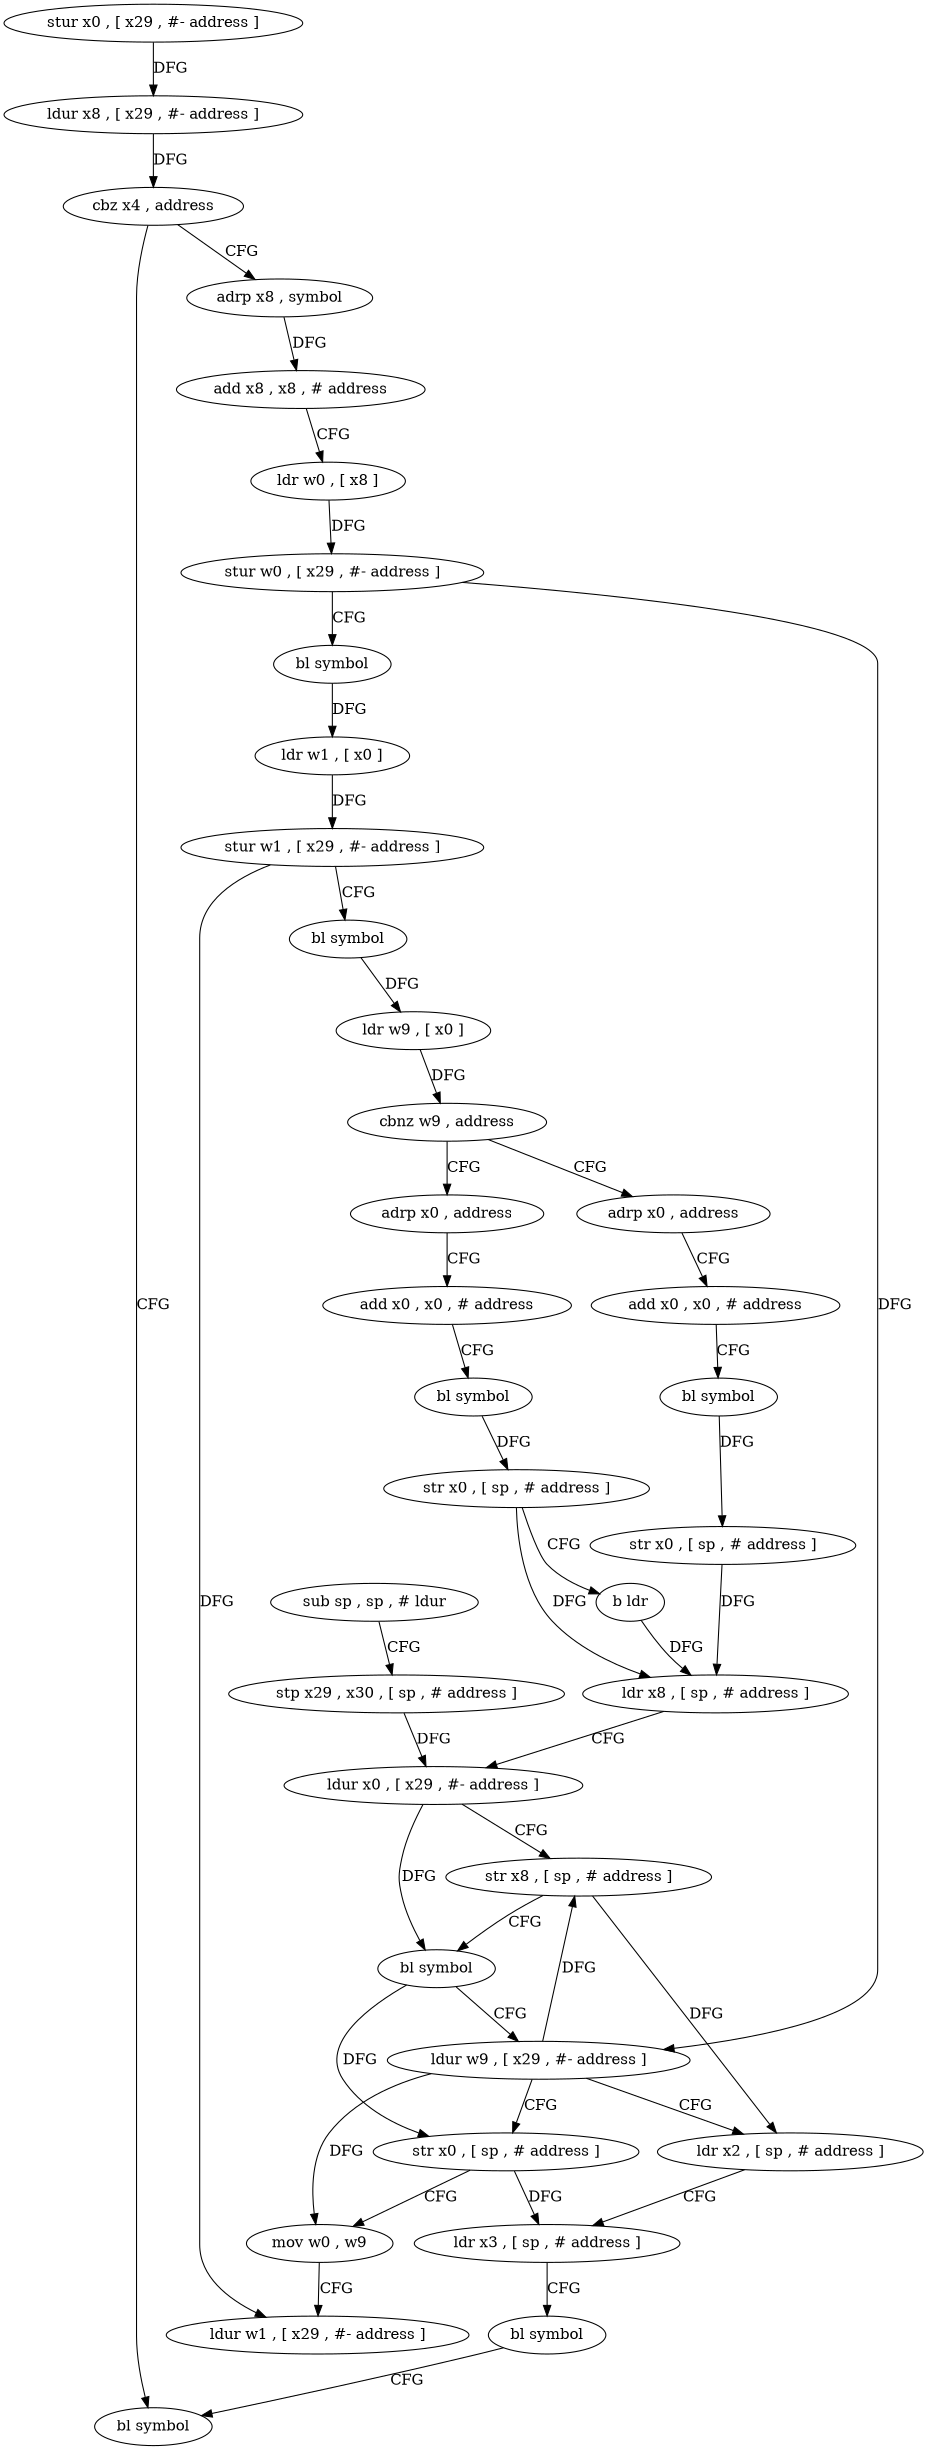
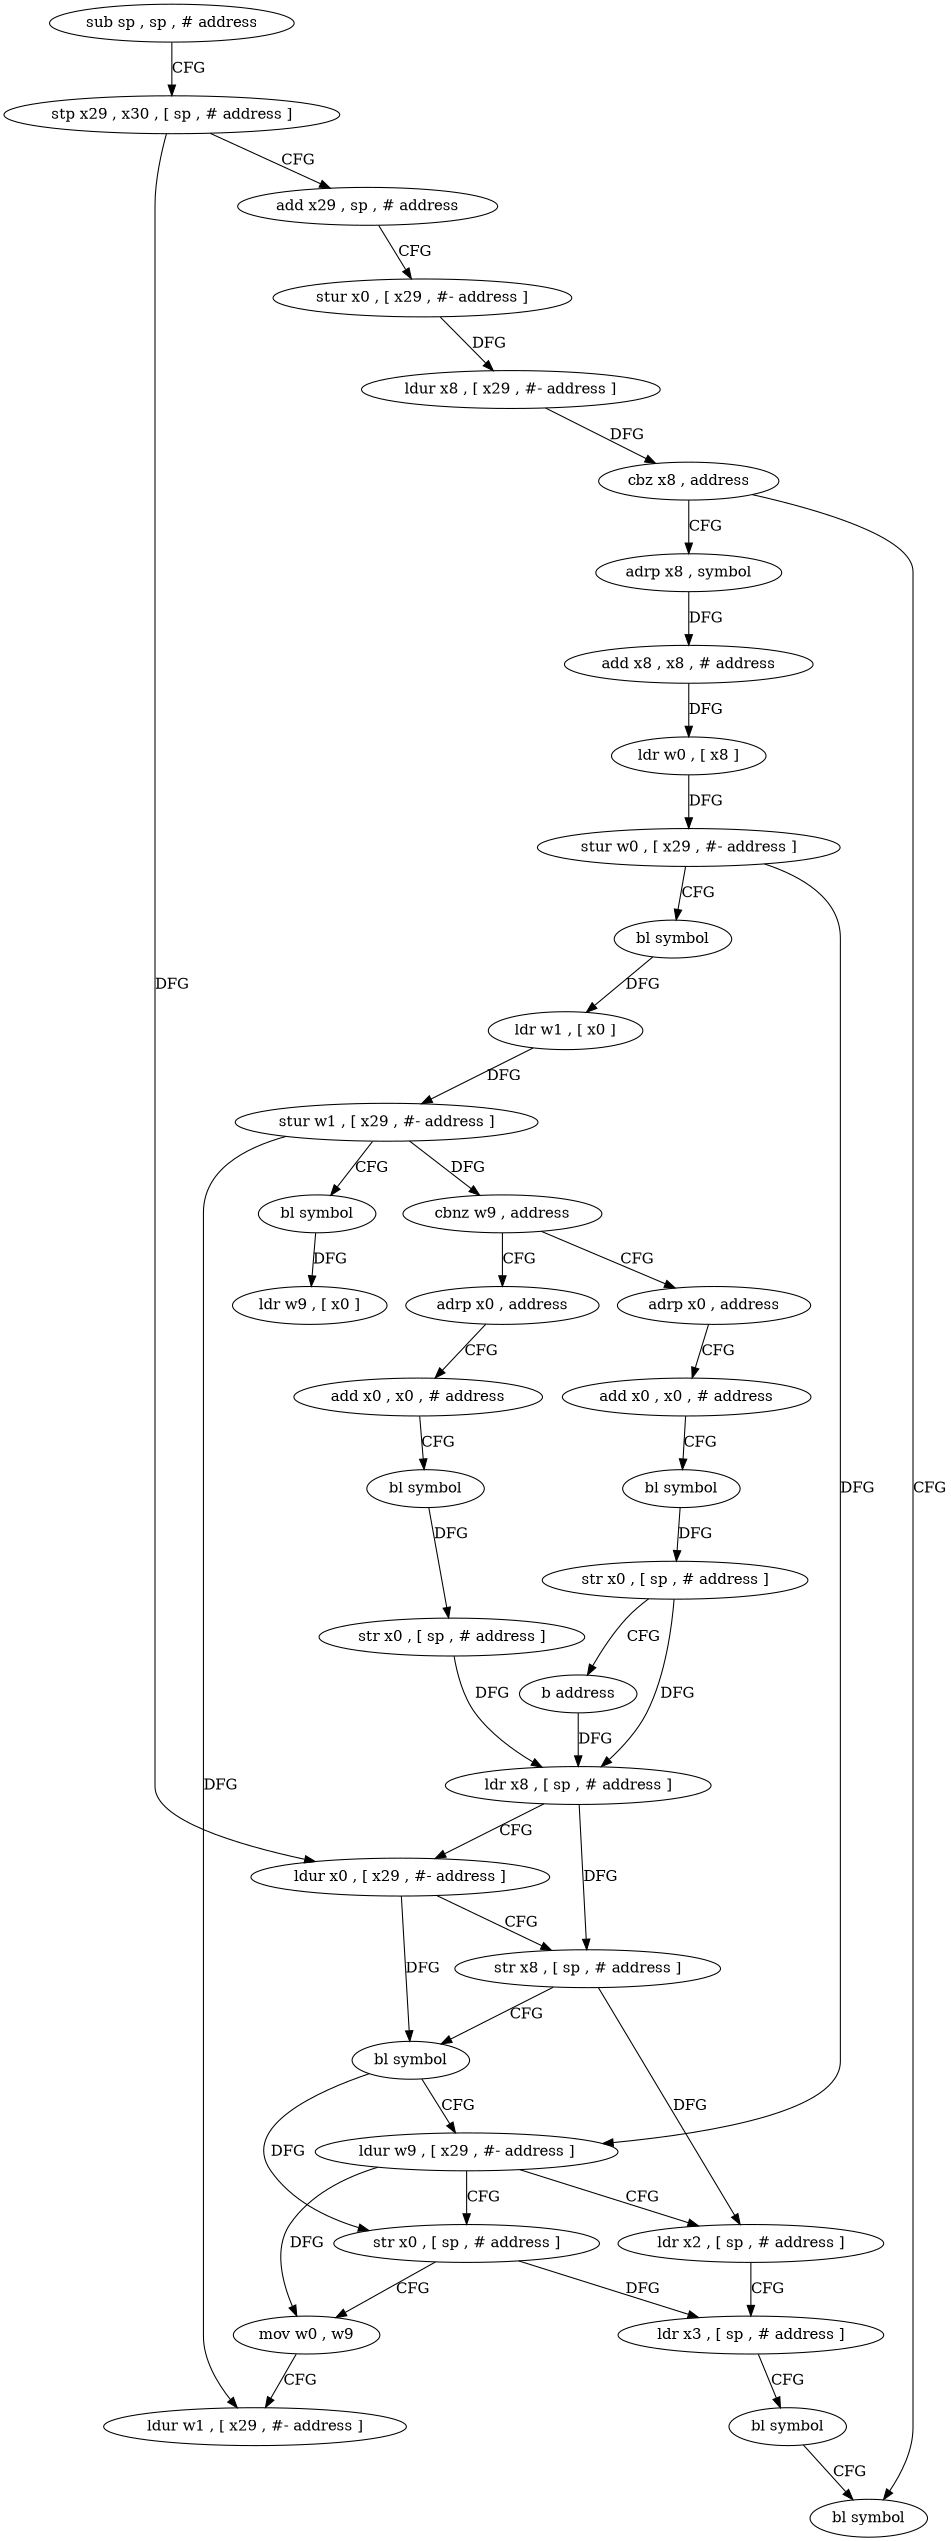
node "cbz x4 , address": label "cbz x4 , address" -> "cbz x8 , address"
node "add x29 , sp , # address": added
edge "add x8 , x8 , # address" -> "ldr w0 , [ x8 ]": label "CFG" -> "DFG"
edge "ldr w9 , [ x0 ]" -> "cbnz w9 , address": now "stur w1 , [ x29 , #- address ]" -> "cbnz w9 , address"
node "sub sp , sp , # ldur": label "sub sp , sp , # ldur" -> "sub sp , sp , # address"
node "b ldr": label "b ldr" -> "b address"
edge "ldur w9 , [ x29 , #- address ]" -> "str x8 , [ sp , # address ]": now "ldr x8 , [ sp , # address ]" -> "str x8 , [ sp , # address ]"
